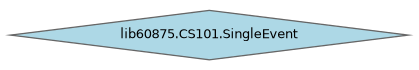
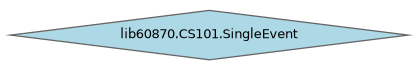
node "lib60875.CS101.SingleEvent": label "lib60875.CS101.SingleEvent" -> "lib60870.CS101.SingleEvent"
